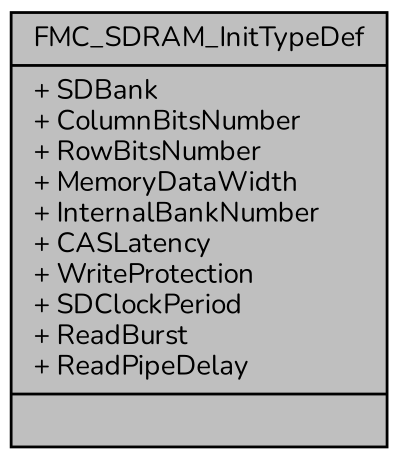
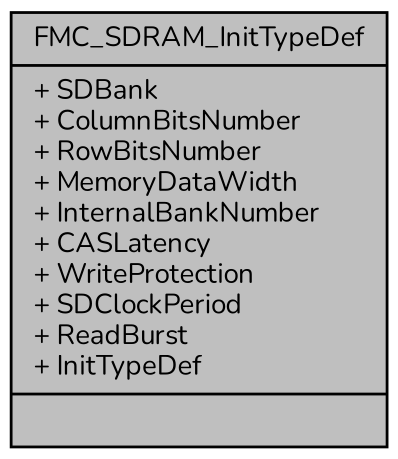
node "FMC_SDRAM_InitTypeDef": text "+ ReadPipeDelay" -> "+ InitTypeDef"
